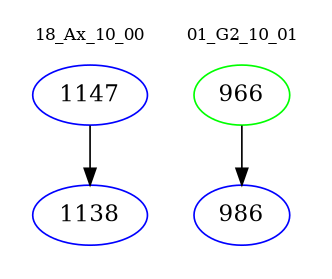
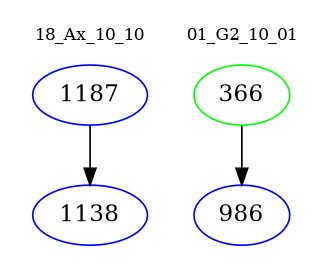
cluster "18_Ax_10_00": label "18_Ax_10_00" -> "18_Ax_10_10"
node "1147": label "1147" -> "1187"
node "966": label "966" -> "366"
